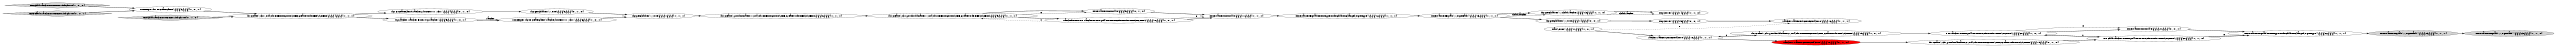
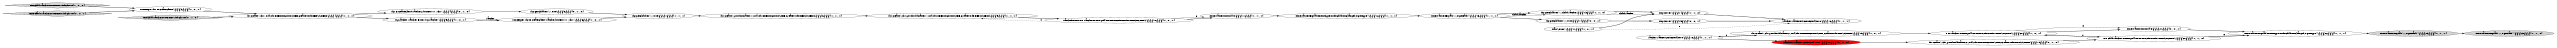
node "Assert.assertNotNull(e)@@@9@@@['0', '1', '0']": removed
edge "stopServer()@@@14@@@['1', '1', '0']" -> "watcher.waitForDisconnected(3000)@@@16@@@['1', '1', '1']": added
edge "startServer()@@@17@@@['1', '0', '1']" -> "watcher.waitForConnected(3000)@@@18@@@['1', '1', '1']": now "startServer()@@@17@@@['1', '0', '1']" -> "stopServer()@@@14@@@['1', '1', '0']"
